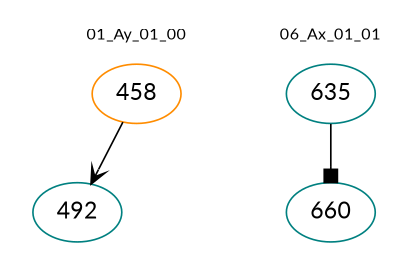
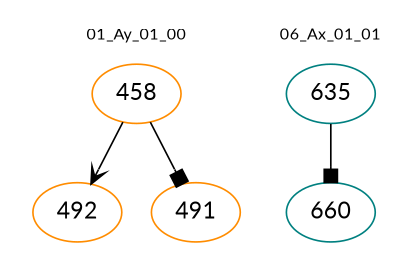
node "492": color teal -> darkorange
node "491": added
